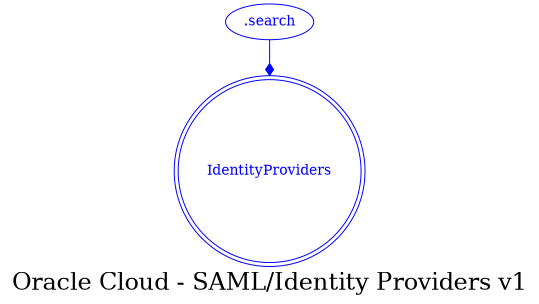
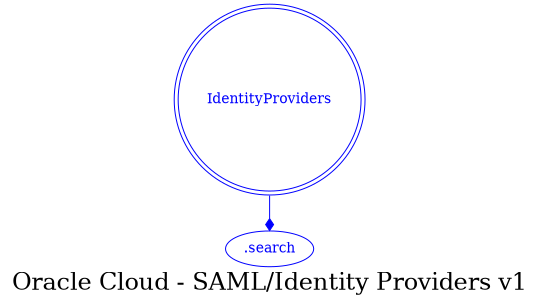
edge ".search" -> "IdentityProviders": reversed
